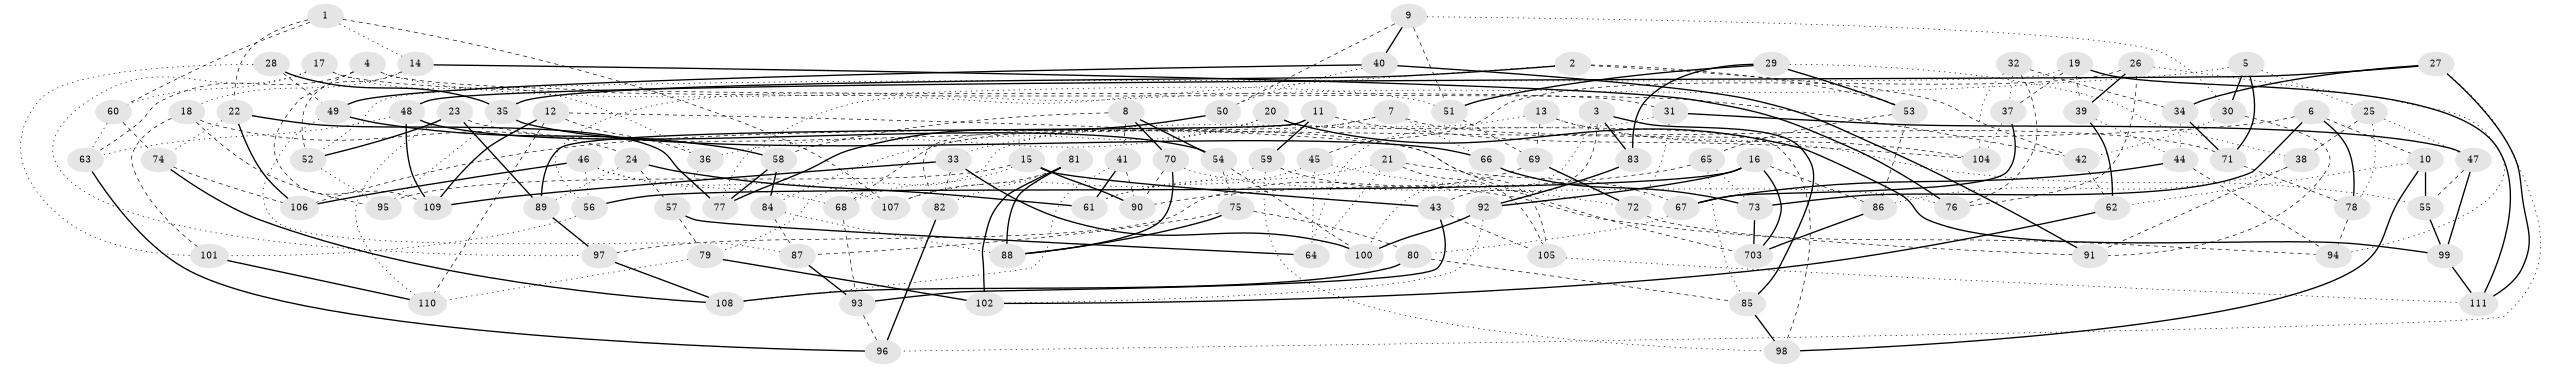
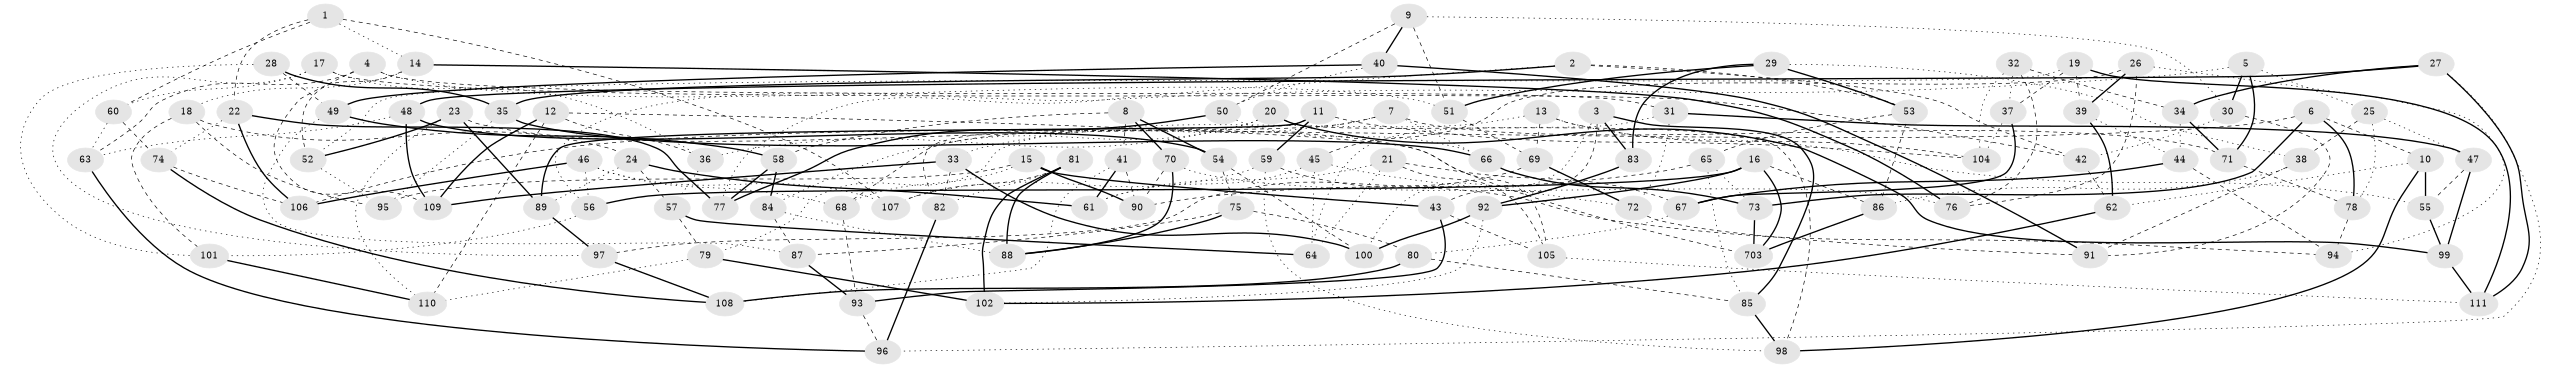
edge "50" -- "66": added
